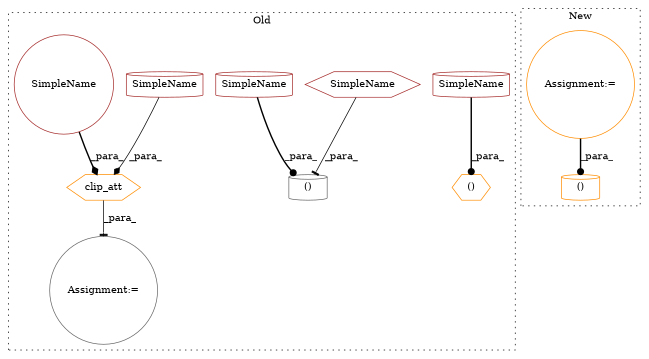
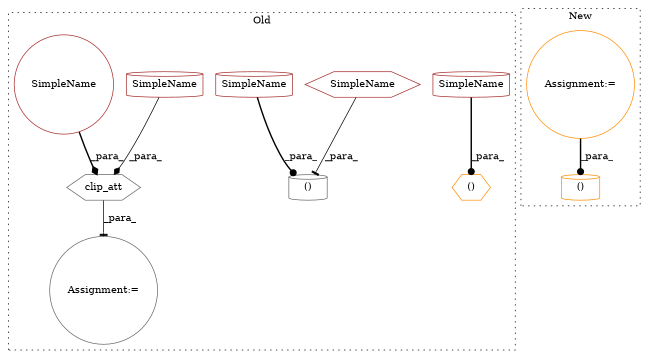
node "clip_att": color darkorange -> gray40
